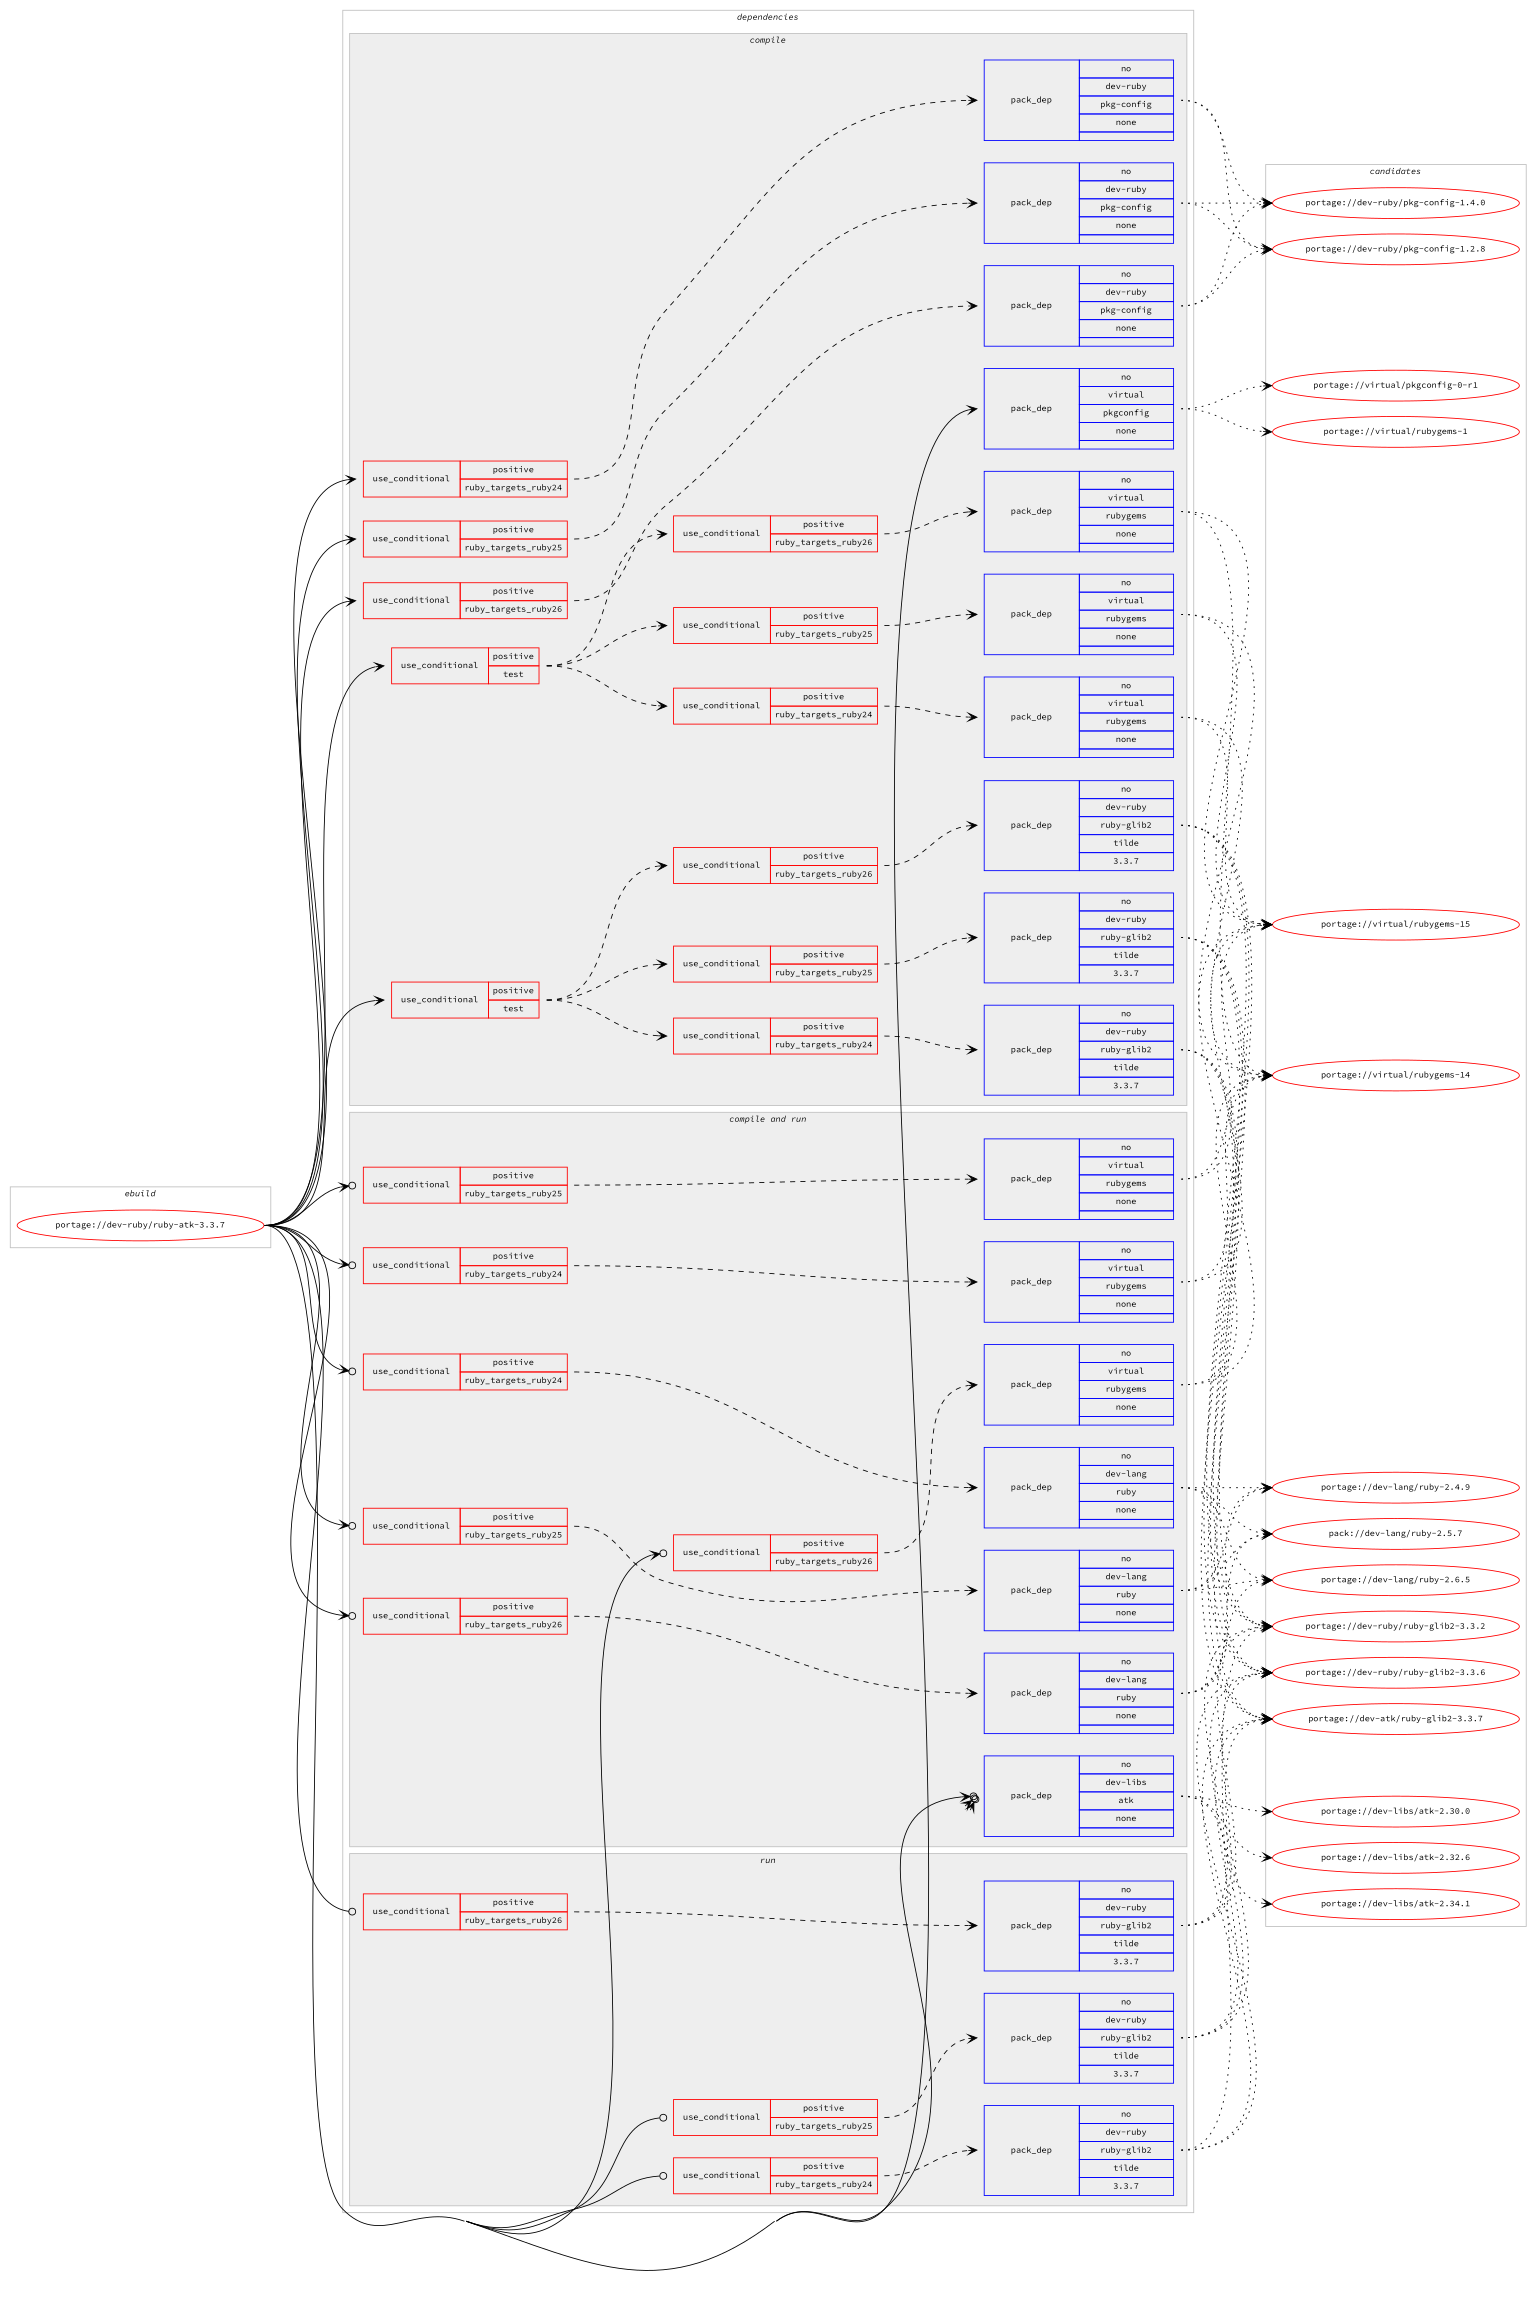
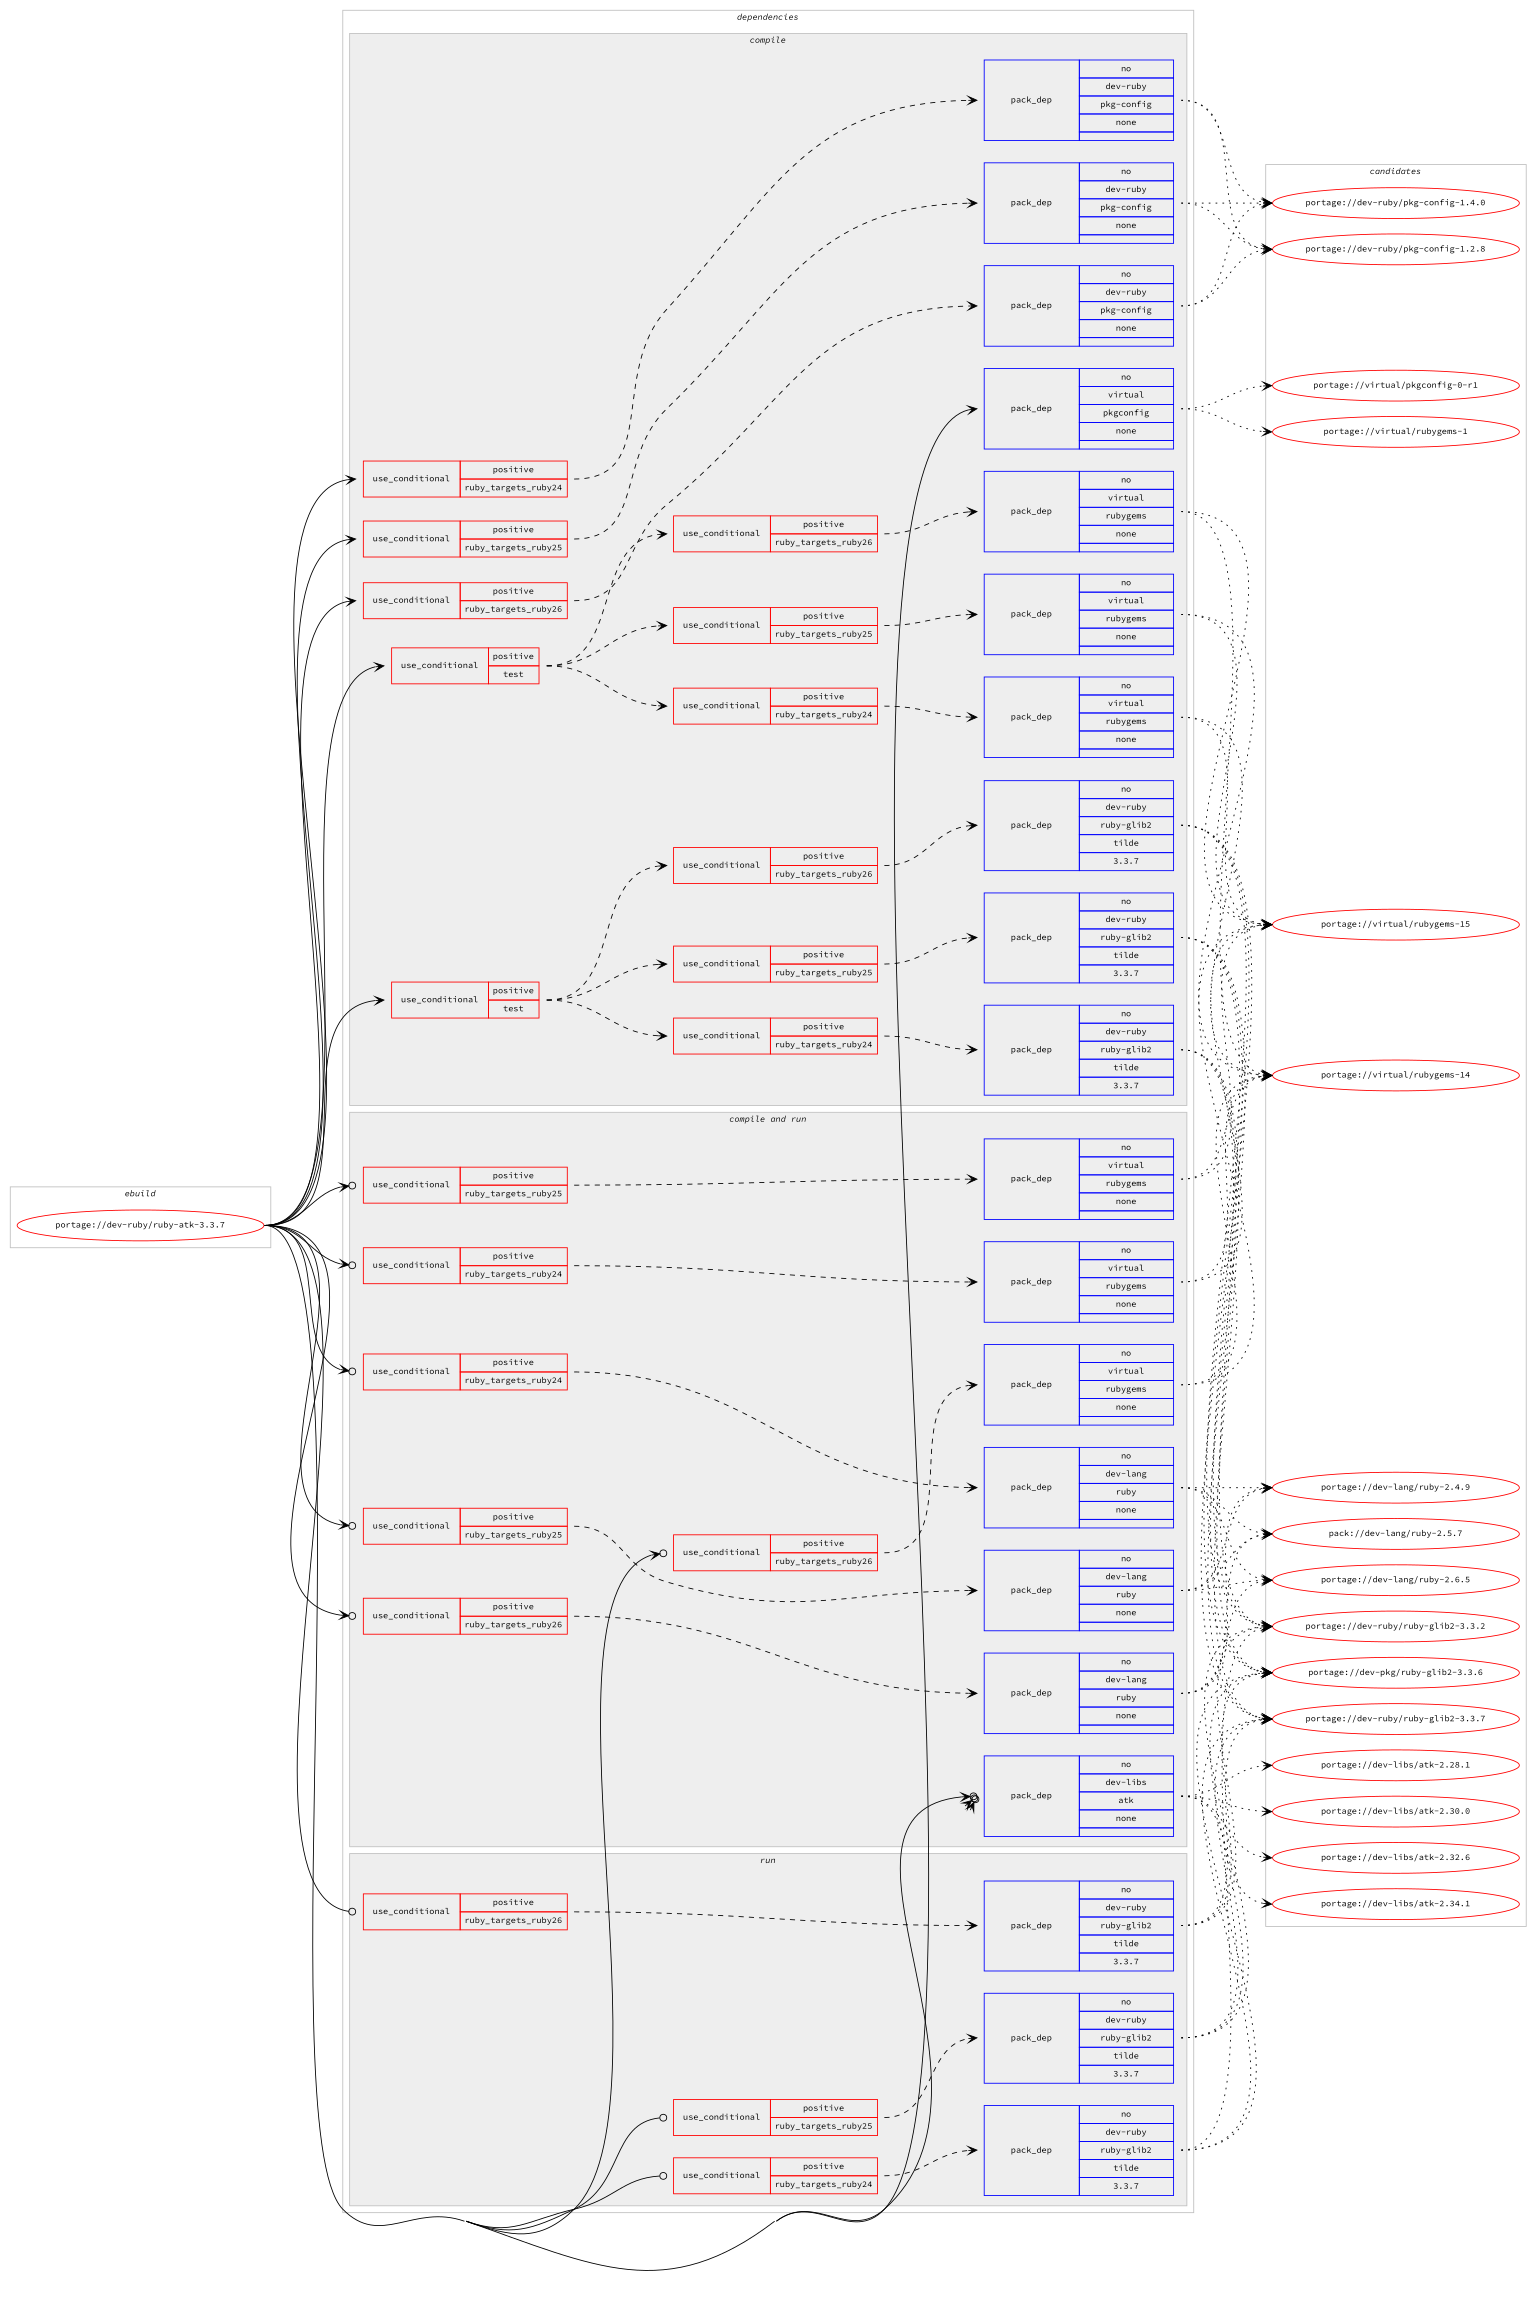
node "portage://dev-ruby/ruby-glib2-3.3.6": label "portage://dev-ruby/ruby-glib2-3.3.6" -> "portage://dev-pkg/ruby-glib2-3.3.6"
node "portage://dev-atk/ruby-glib2-3.3.7": label "portage://dev-atk/ruby-glib2-3.3.7" -> "portage://dev-ruby/ruby-glib2-3.3.7"
node "portage://dev-libs/atk-2.28.1": added
